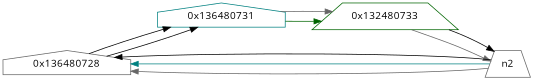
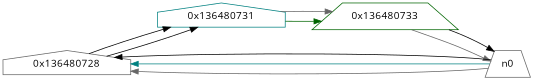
node "0x132480733": label "0x132480733" -> "0x136480733"
node "n2": label "n2" -> "n0"
